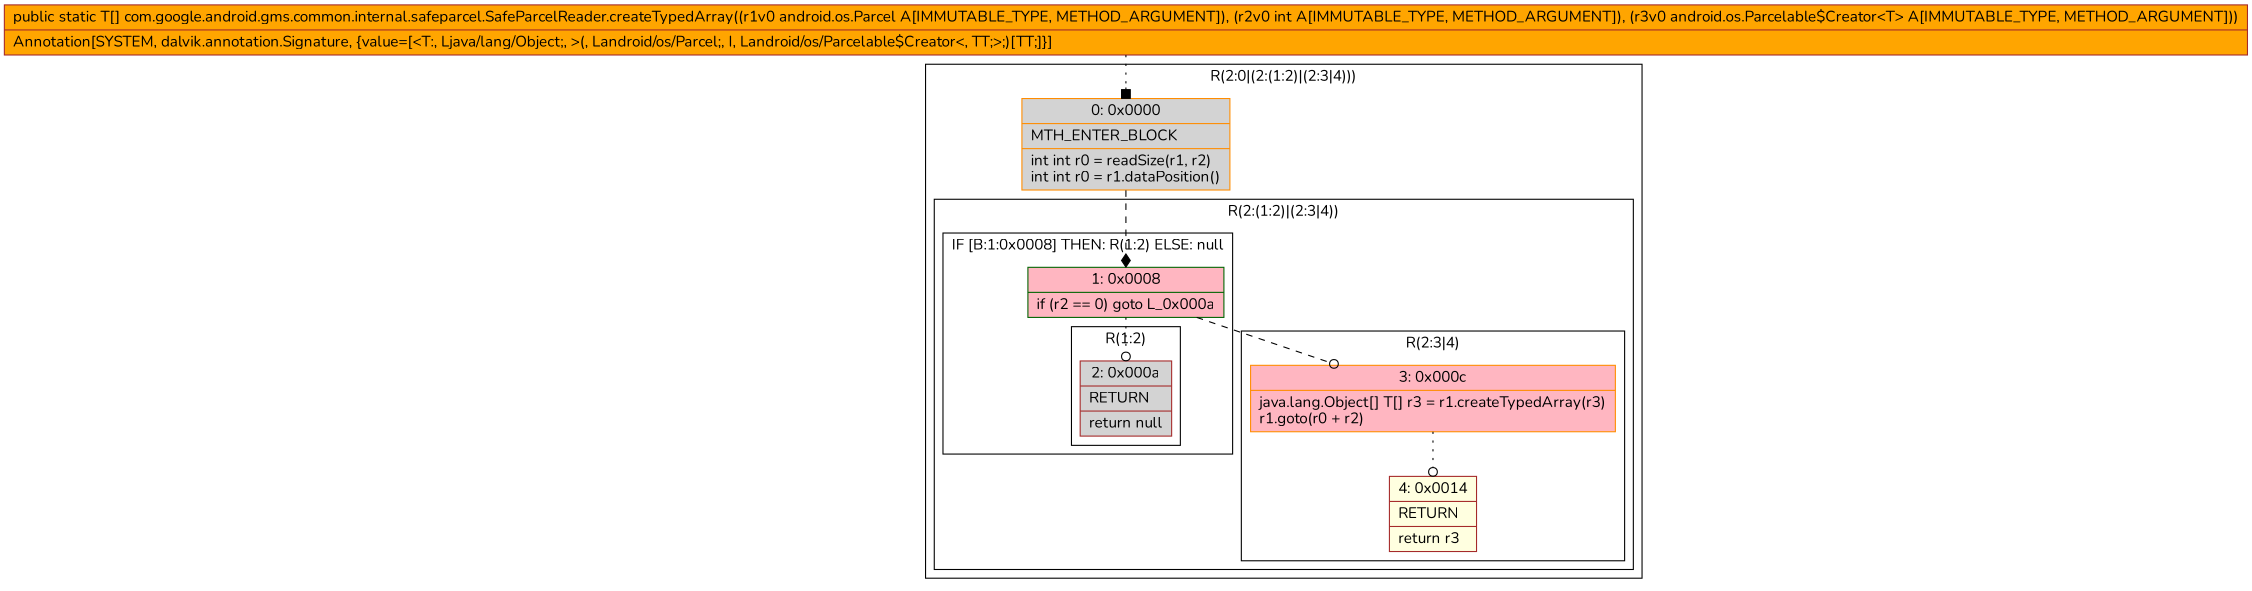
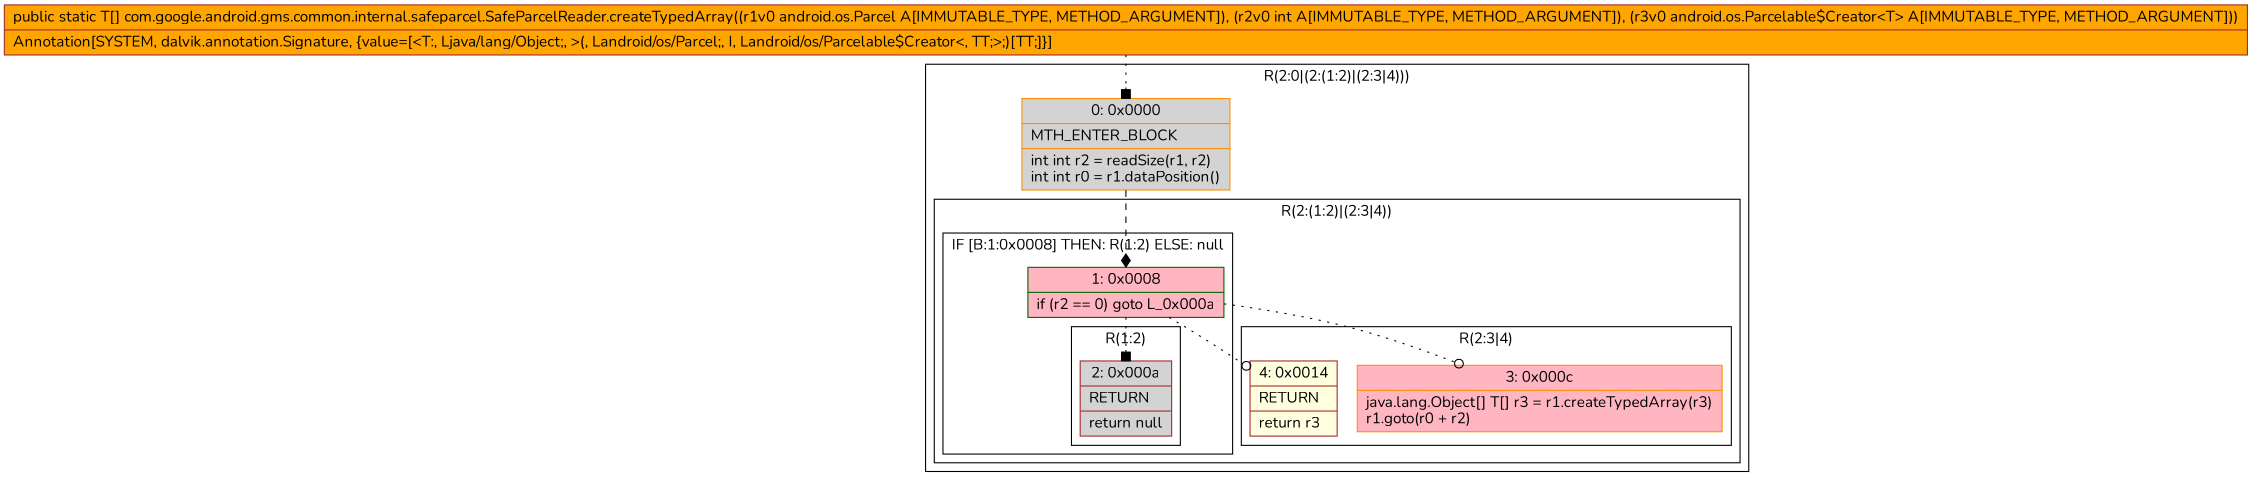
node "0: 0x0000": text "int int r0 = readSize(r1, r2)" -> "int int r2 = readSize(r1, r2)"
edge "1: 0x0008" -> "2: 0x000a": arrowhead odot -> box
edge "1: 0x0008" -> "3: 0x000c": style dashed -> dotted
edge "3: 0x000c" -> "4: 0x0014": now "1: 0x0008" -> "4: 0x0014"
